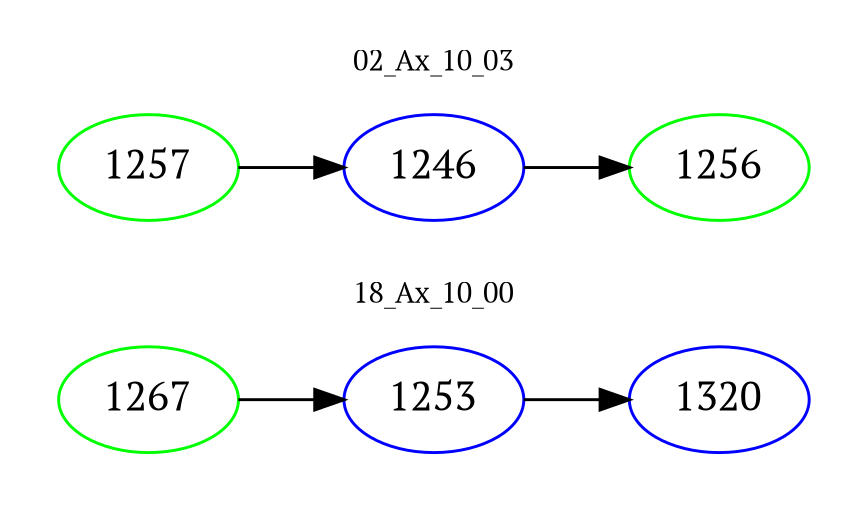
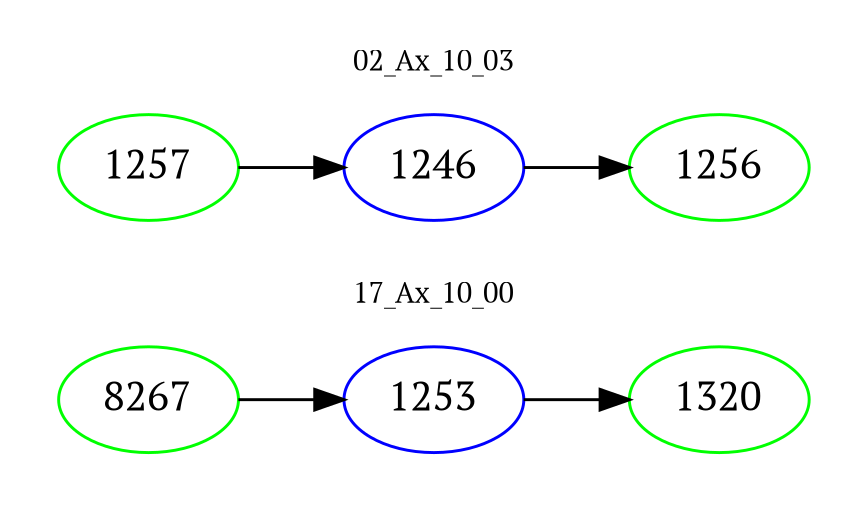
cluster "18_Ax_10_00": label "18_Ax_10_00" -> "17_Ax_10_00"
node "1267": label "1267" -> "8267"
node "1320": color blue -> green
